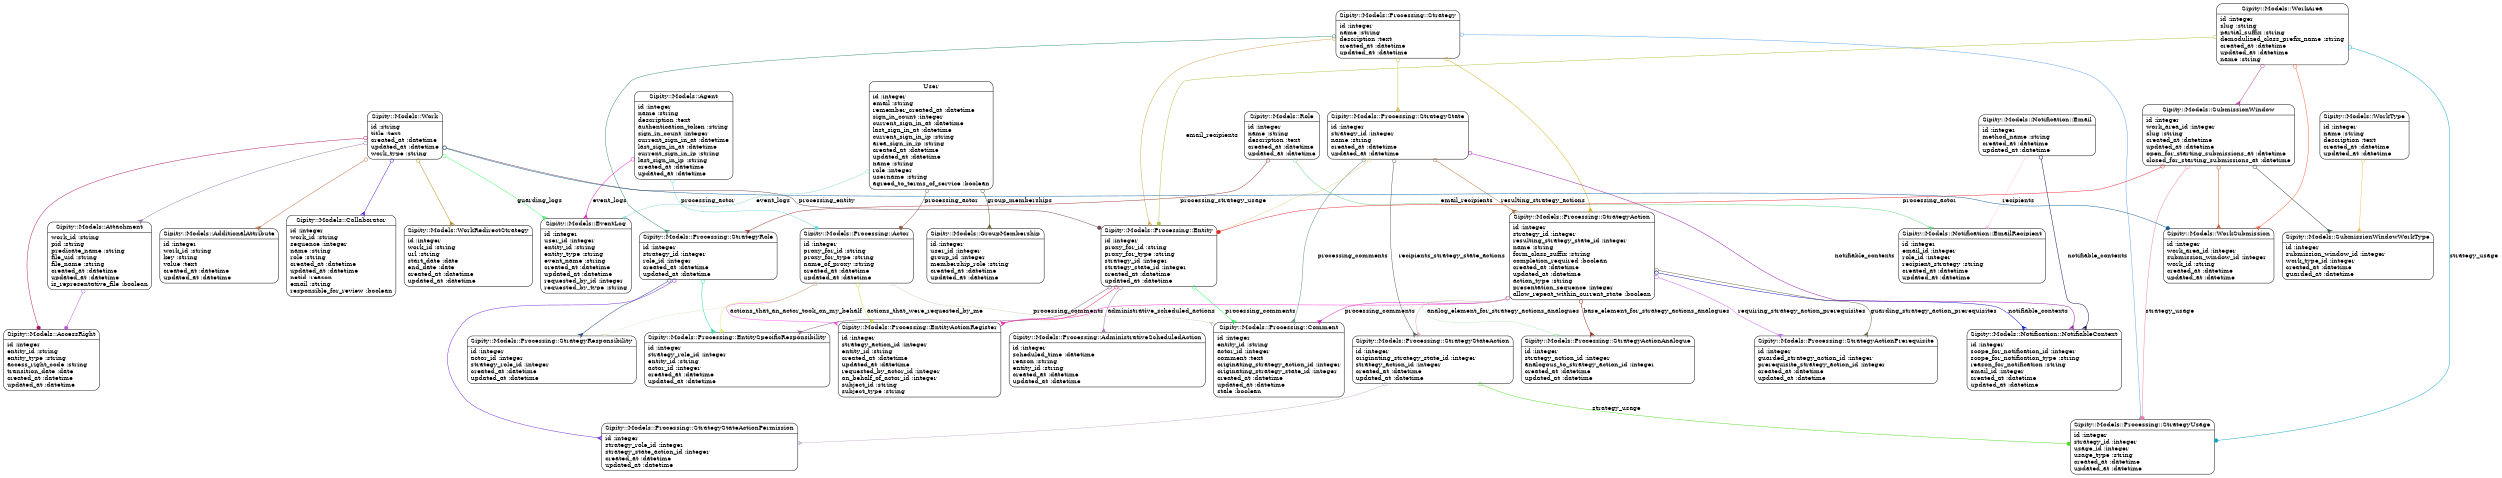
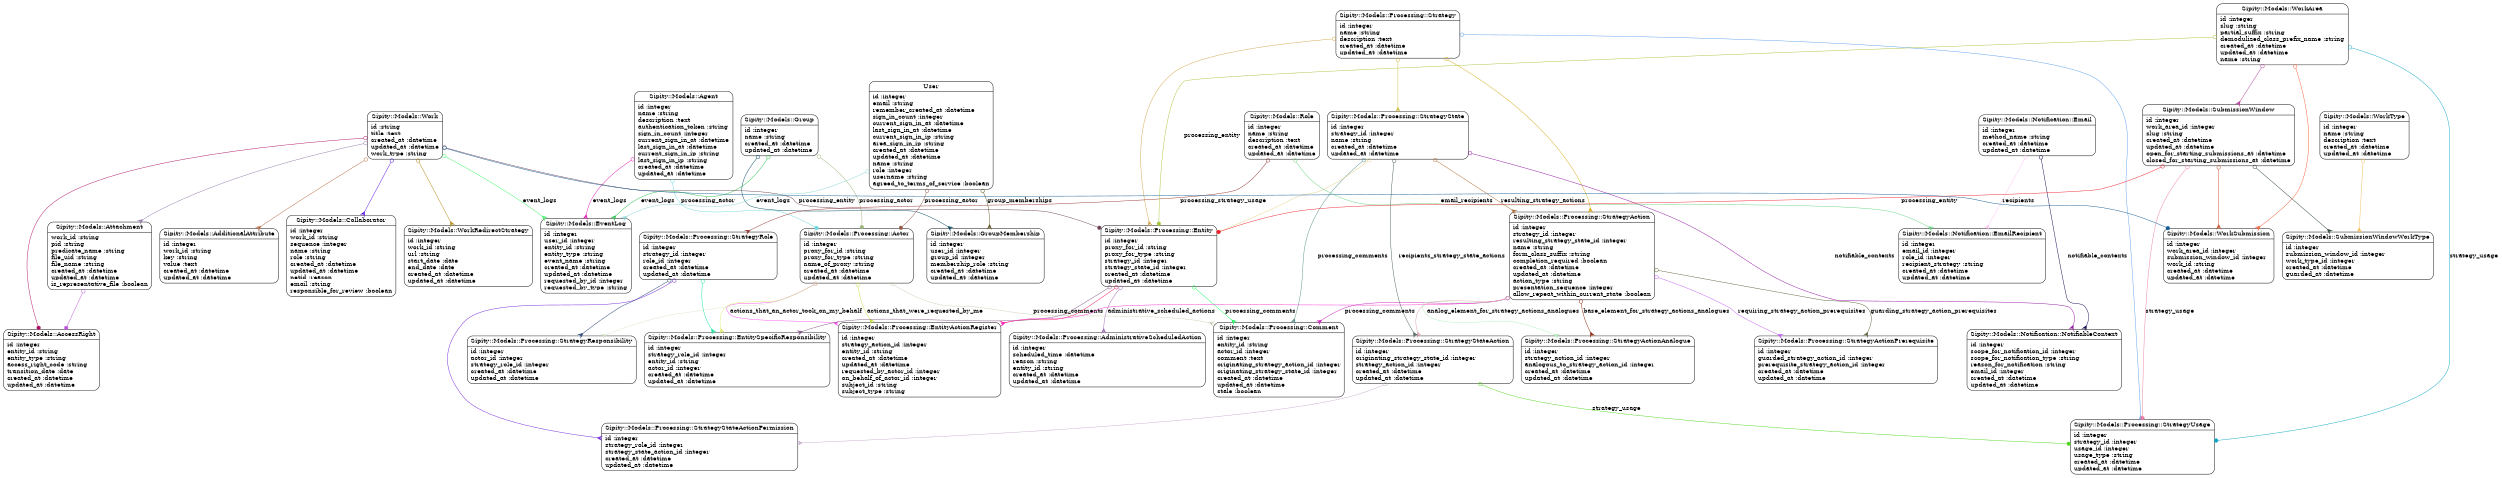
edge "Sipity::Models::Processing::Strategy" -- "Sipity::Models::Processing::StrategyRole": removed
node "Sipity::Models::Group": added
edge "Sipity::Models::WorkArea" -- "Sipity::Models::Processing::Entity": label "email_recipients" -> "processing_entity"
edge "Sipity::Models::Work" -- "Sipity::Models::EventLog": label "guarding_logs" -> "event_logs"
edge "Sipity::Models::SubmissionWindow" -- "Sipity::Models::Processing::Entity": label "processing_actor" -> "processing_entity"
edge "Sipity::Models::Processing::StrategyAction" -- "Sipity::Models::Notification::NotifiableContext": removed, label "notifiable_contexts"
